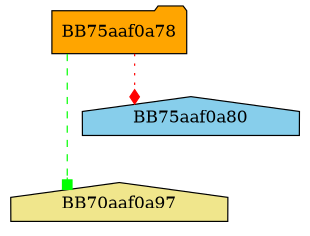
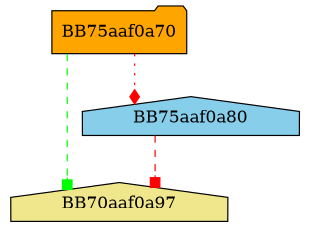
node "BB75aaf0a78": label "BB75aaf0a78" -> "BB75aaf0a70"
edge "BB75aaf0a80" -> "BB70aaf0a97": added
